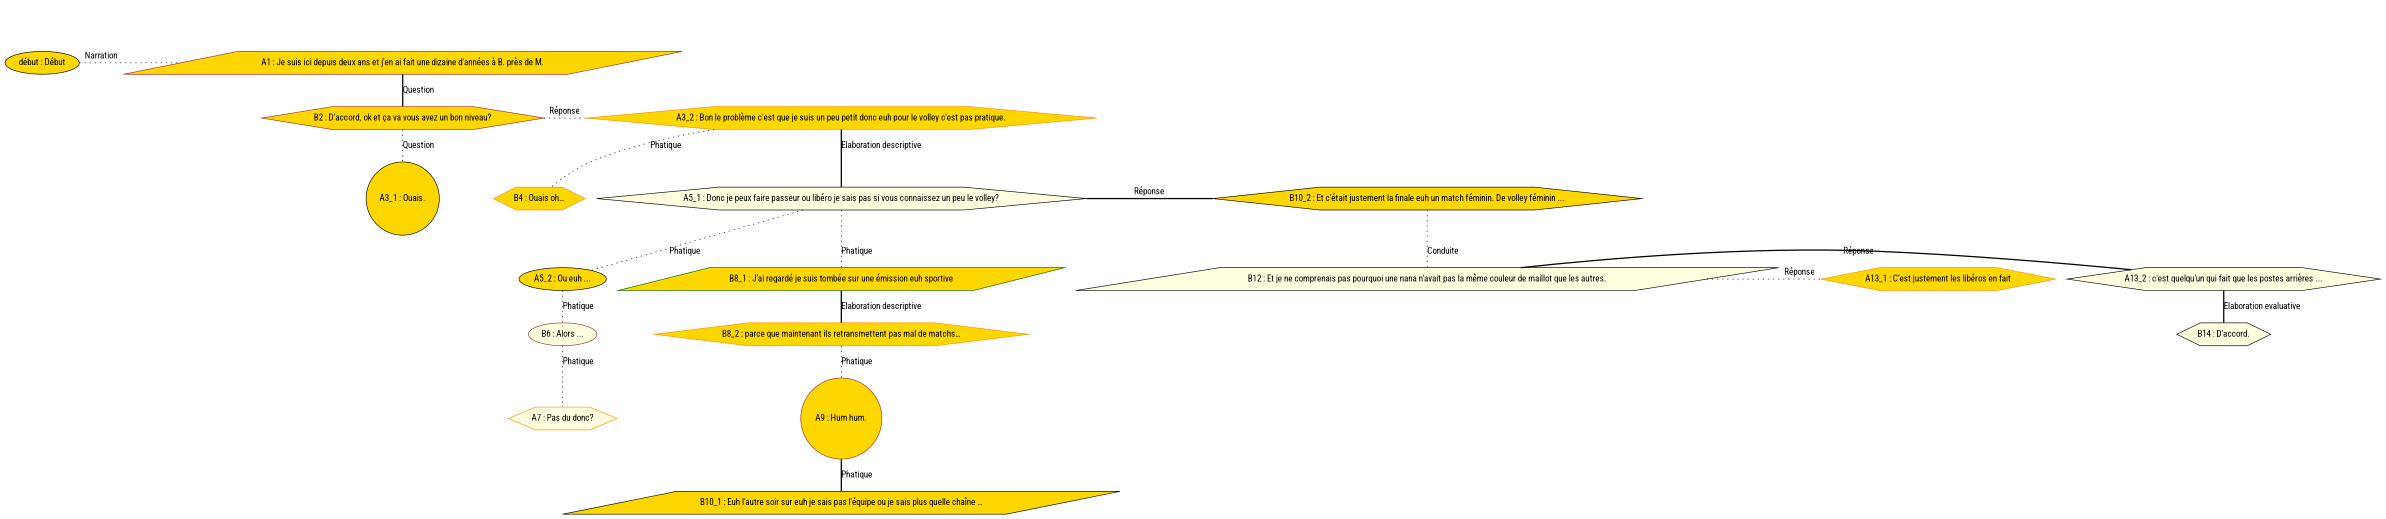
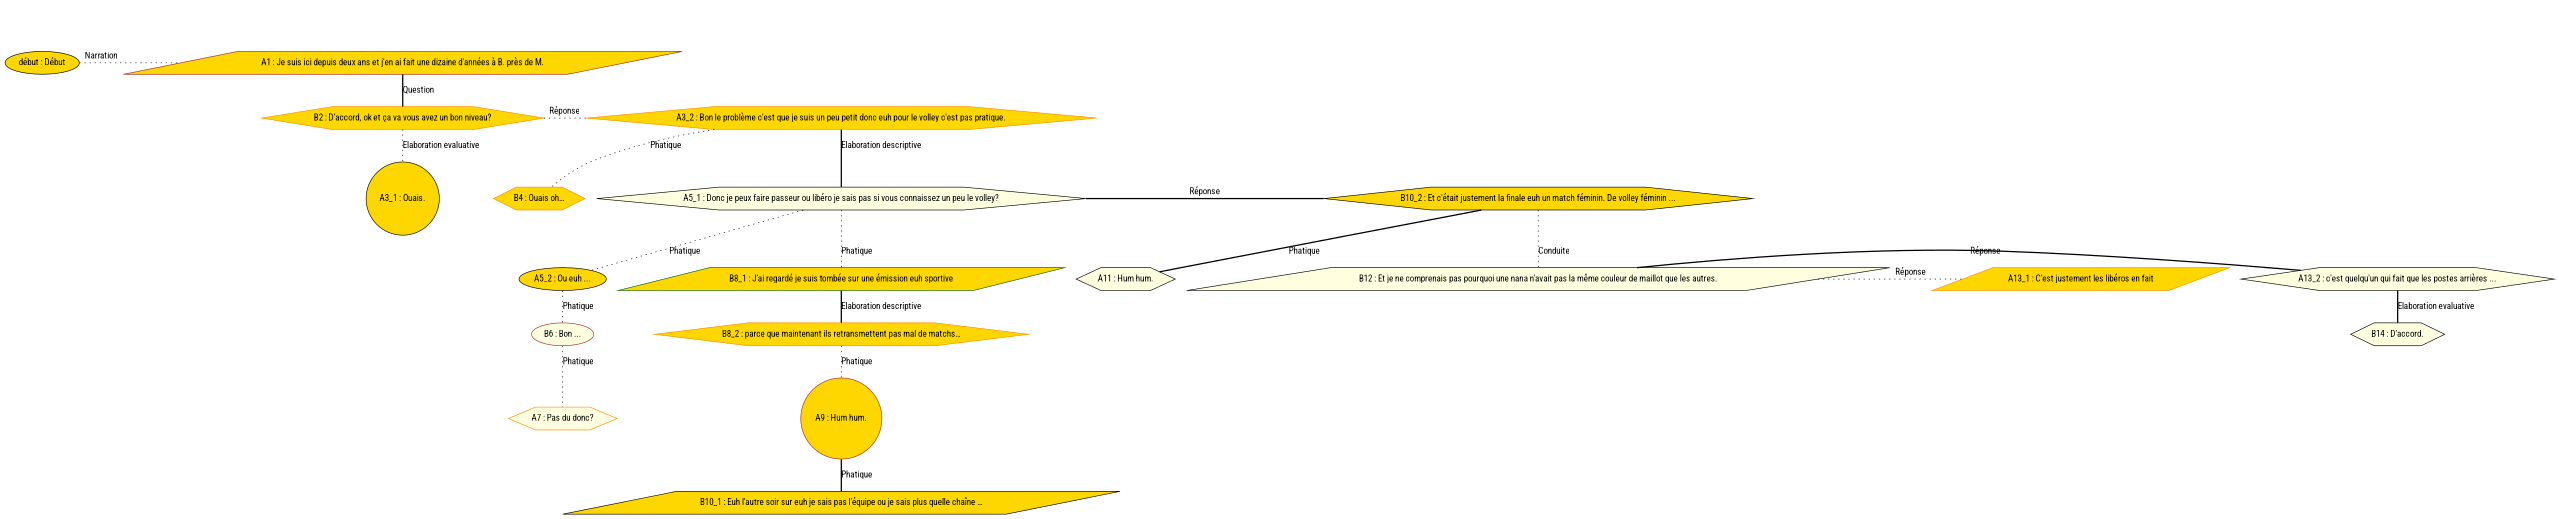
node "B2 : D’accord, ok et ça va vous avez un bon niveau?": color brown -> darkorange
edge "B2 : D’accord, ok et ça va vous avez un bon niveau?" -- "A3_1 : Ouais.": label "Question" -> "Elaboration evaluative"
node "A11 : Hum hum.": added
node "A13_1 : C’est justement les libéros en fait": shape hexagon -> parallelogram
node "B6 : Alors ...": label "B6 : Alors ..." -> "B6 : Bon ..."
